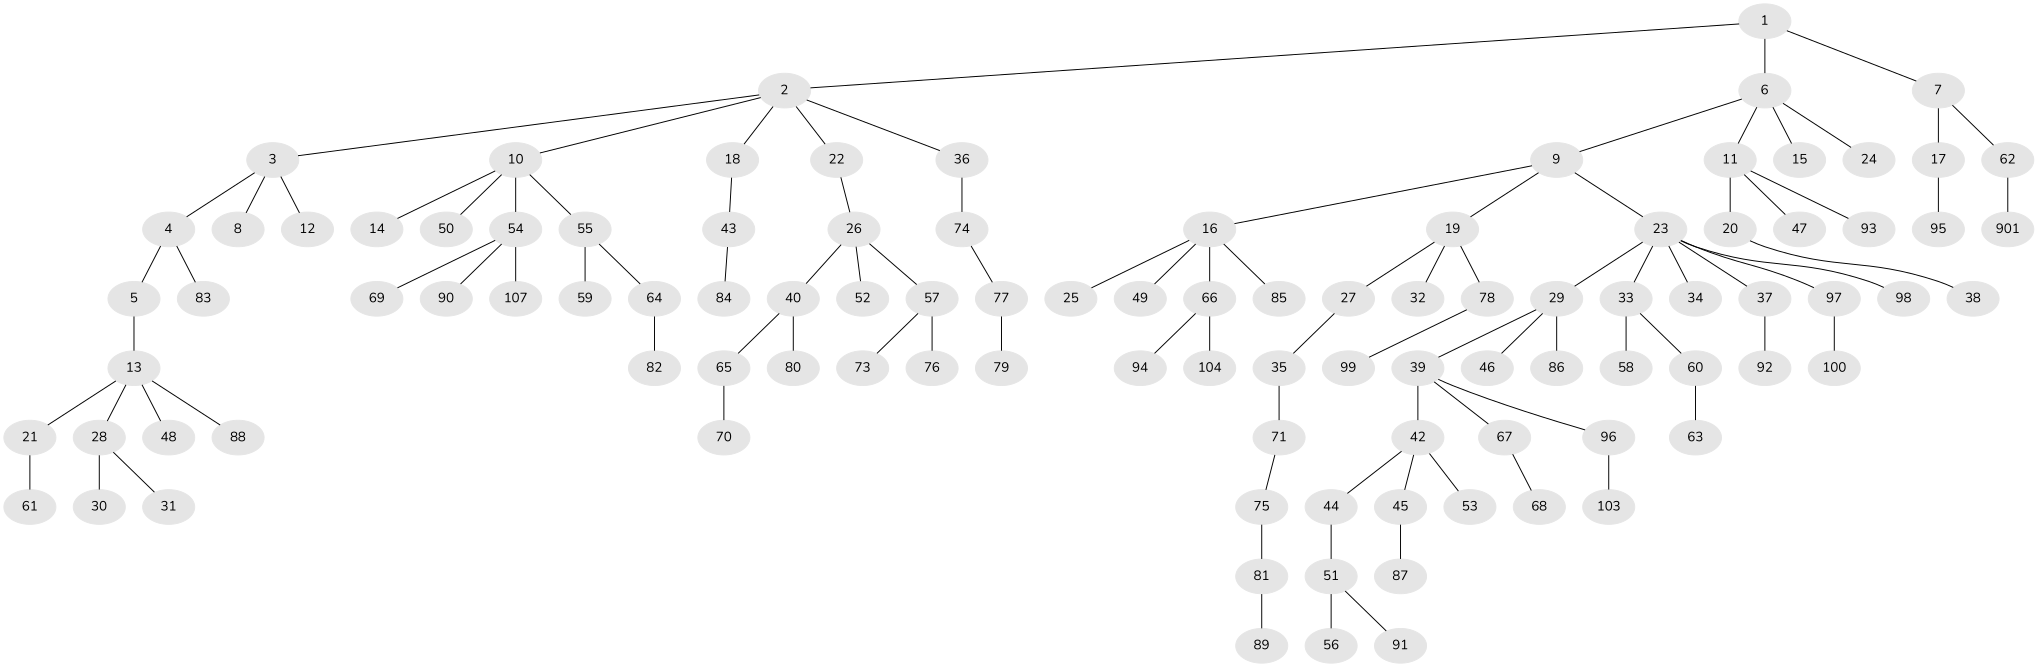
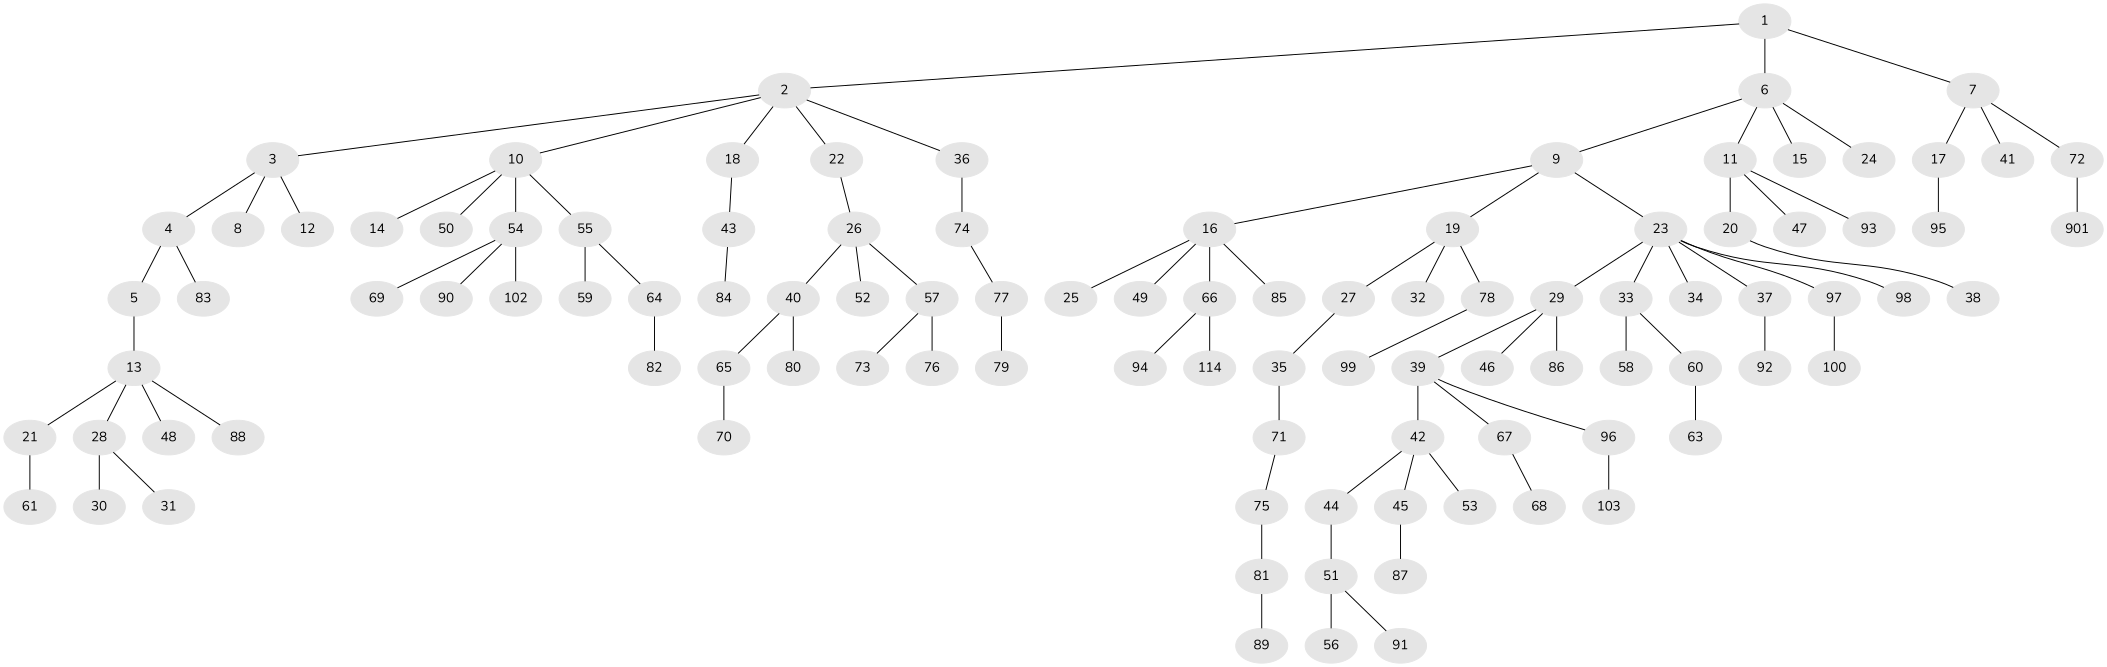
node "62": label "62" -> "72"
node "41": added
node "107": label "107" -> "102"
node "104": label "104" -> "114"
